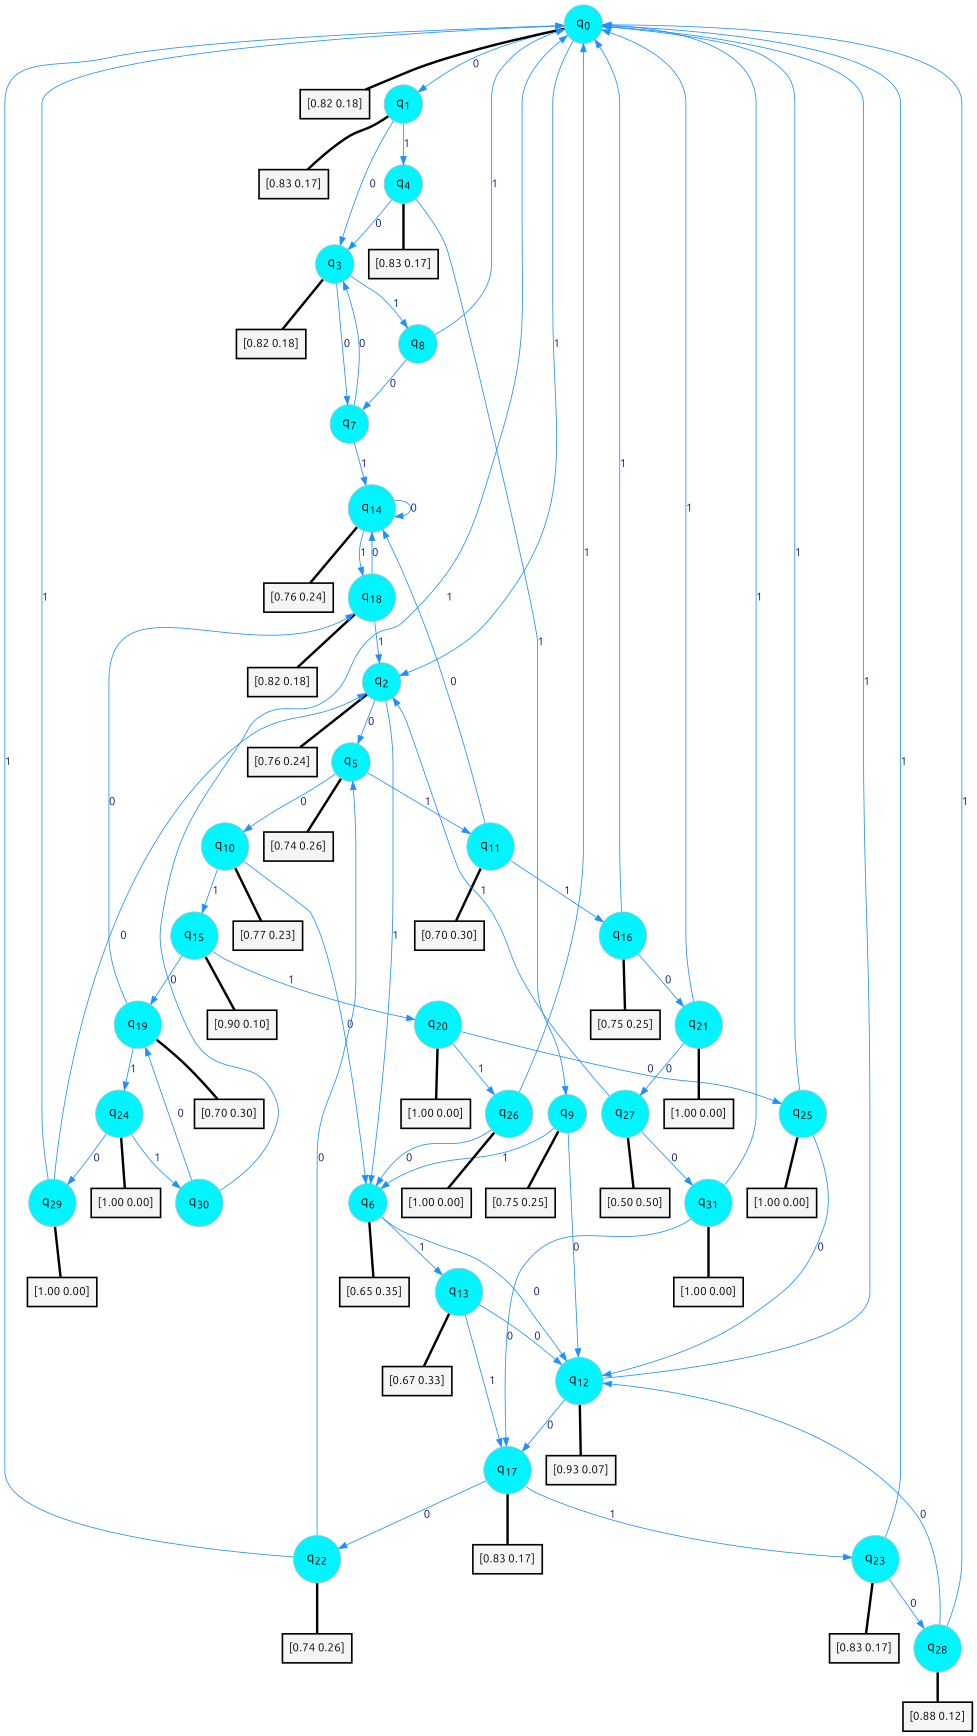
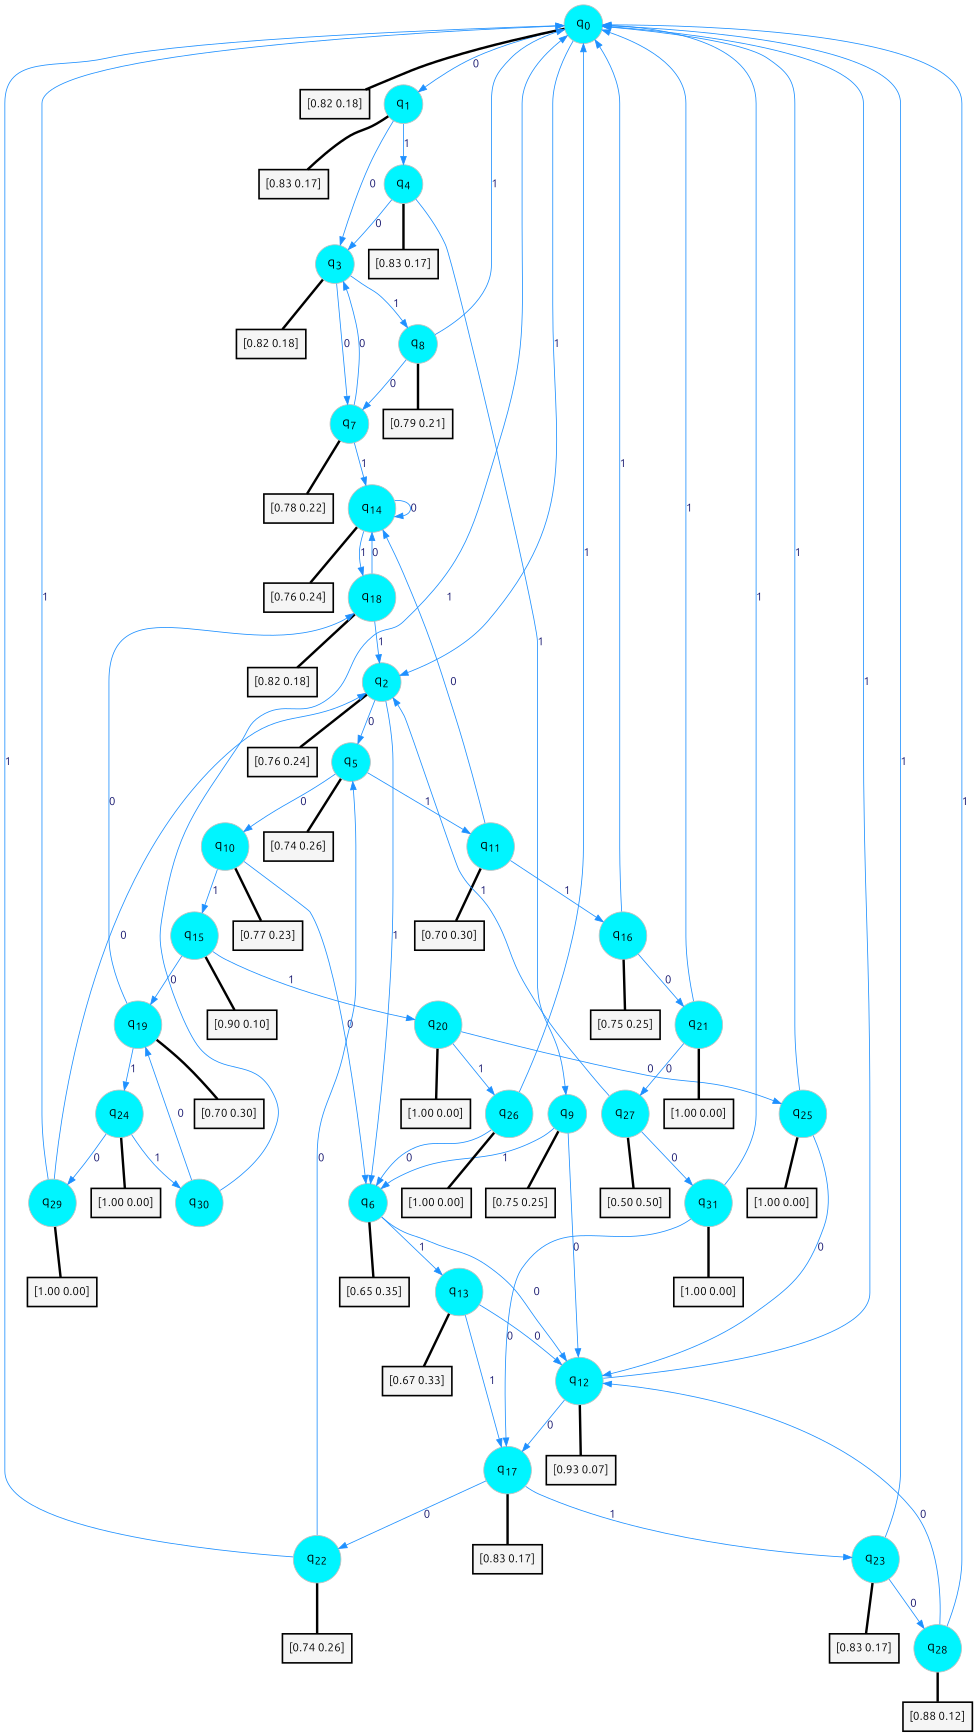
node "[0.79 0.21]": added
node "[0.78 0.22]": added
